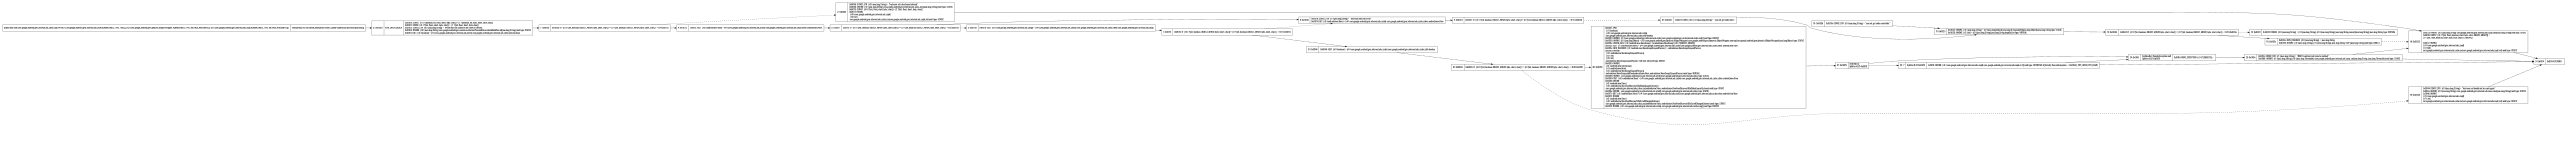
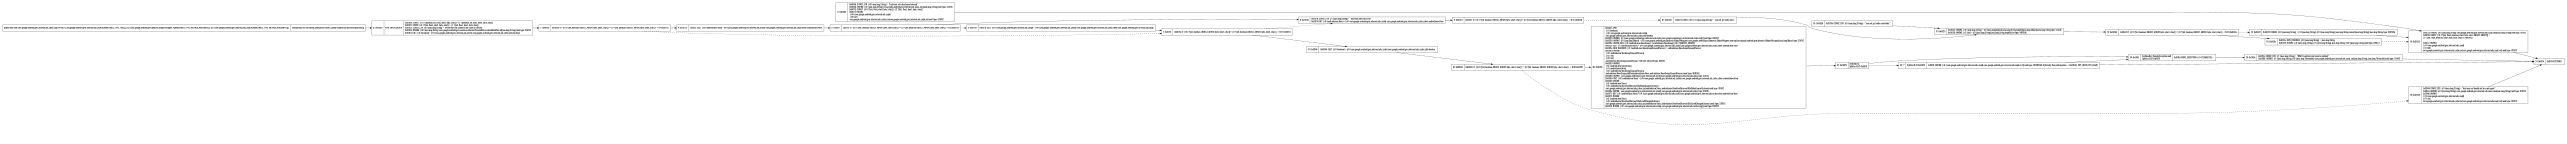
edge "1: 0x0009" -> "2: 0x000b": now "1: 0x0009" -> "7: 0x001b"
edge "25: 0x007e" -> "14: 0x0033": now "13: 0x002f" -> "14: 0x0033"
